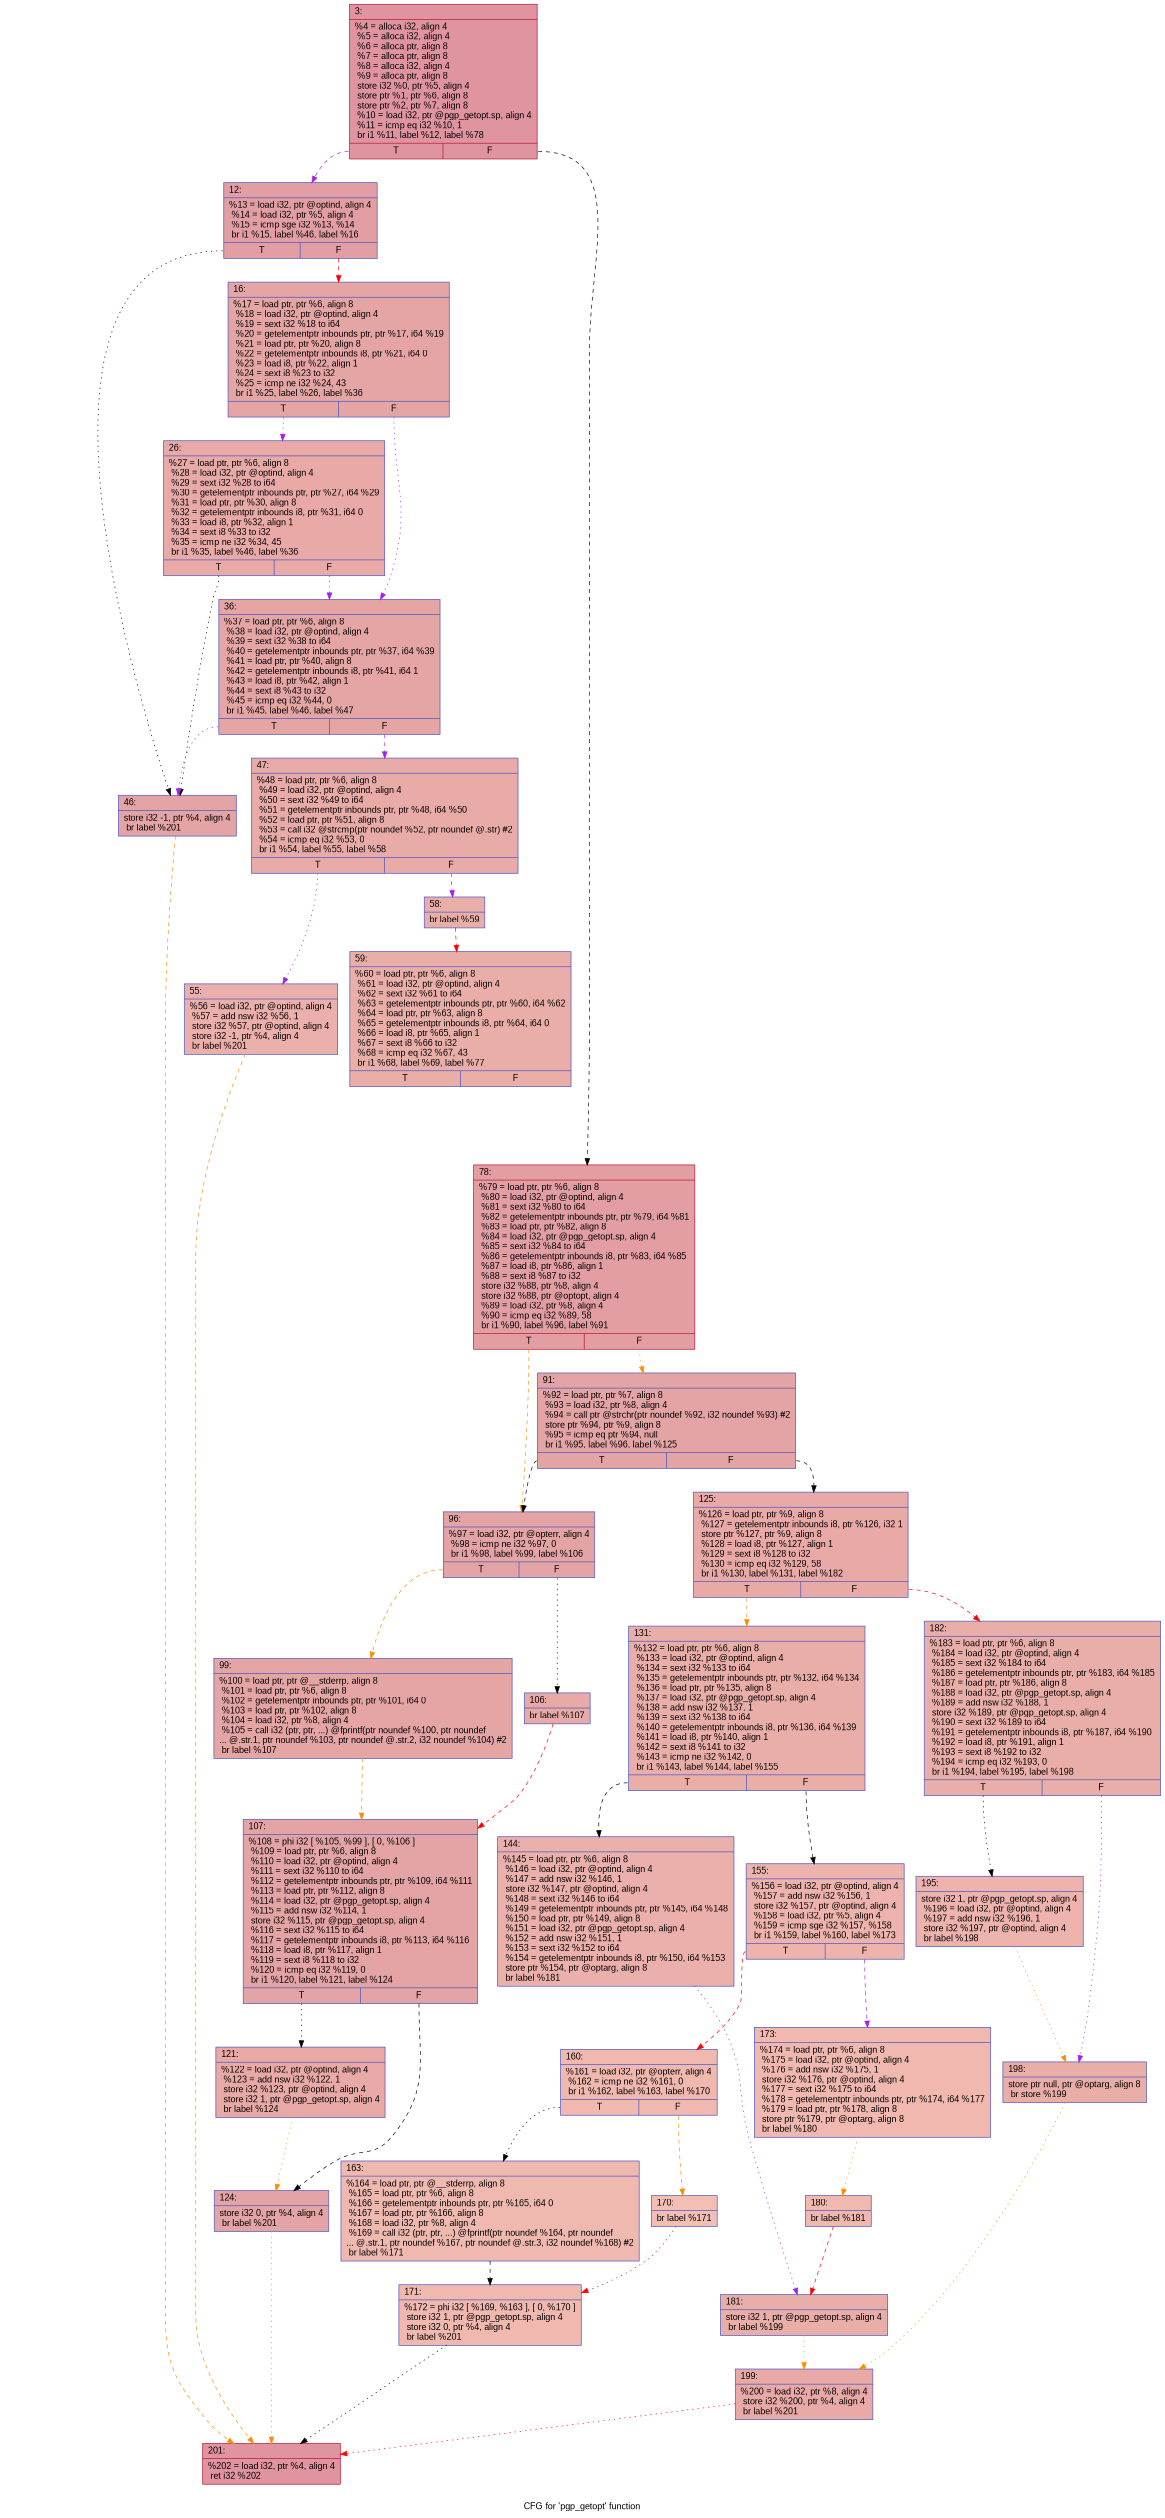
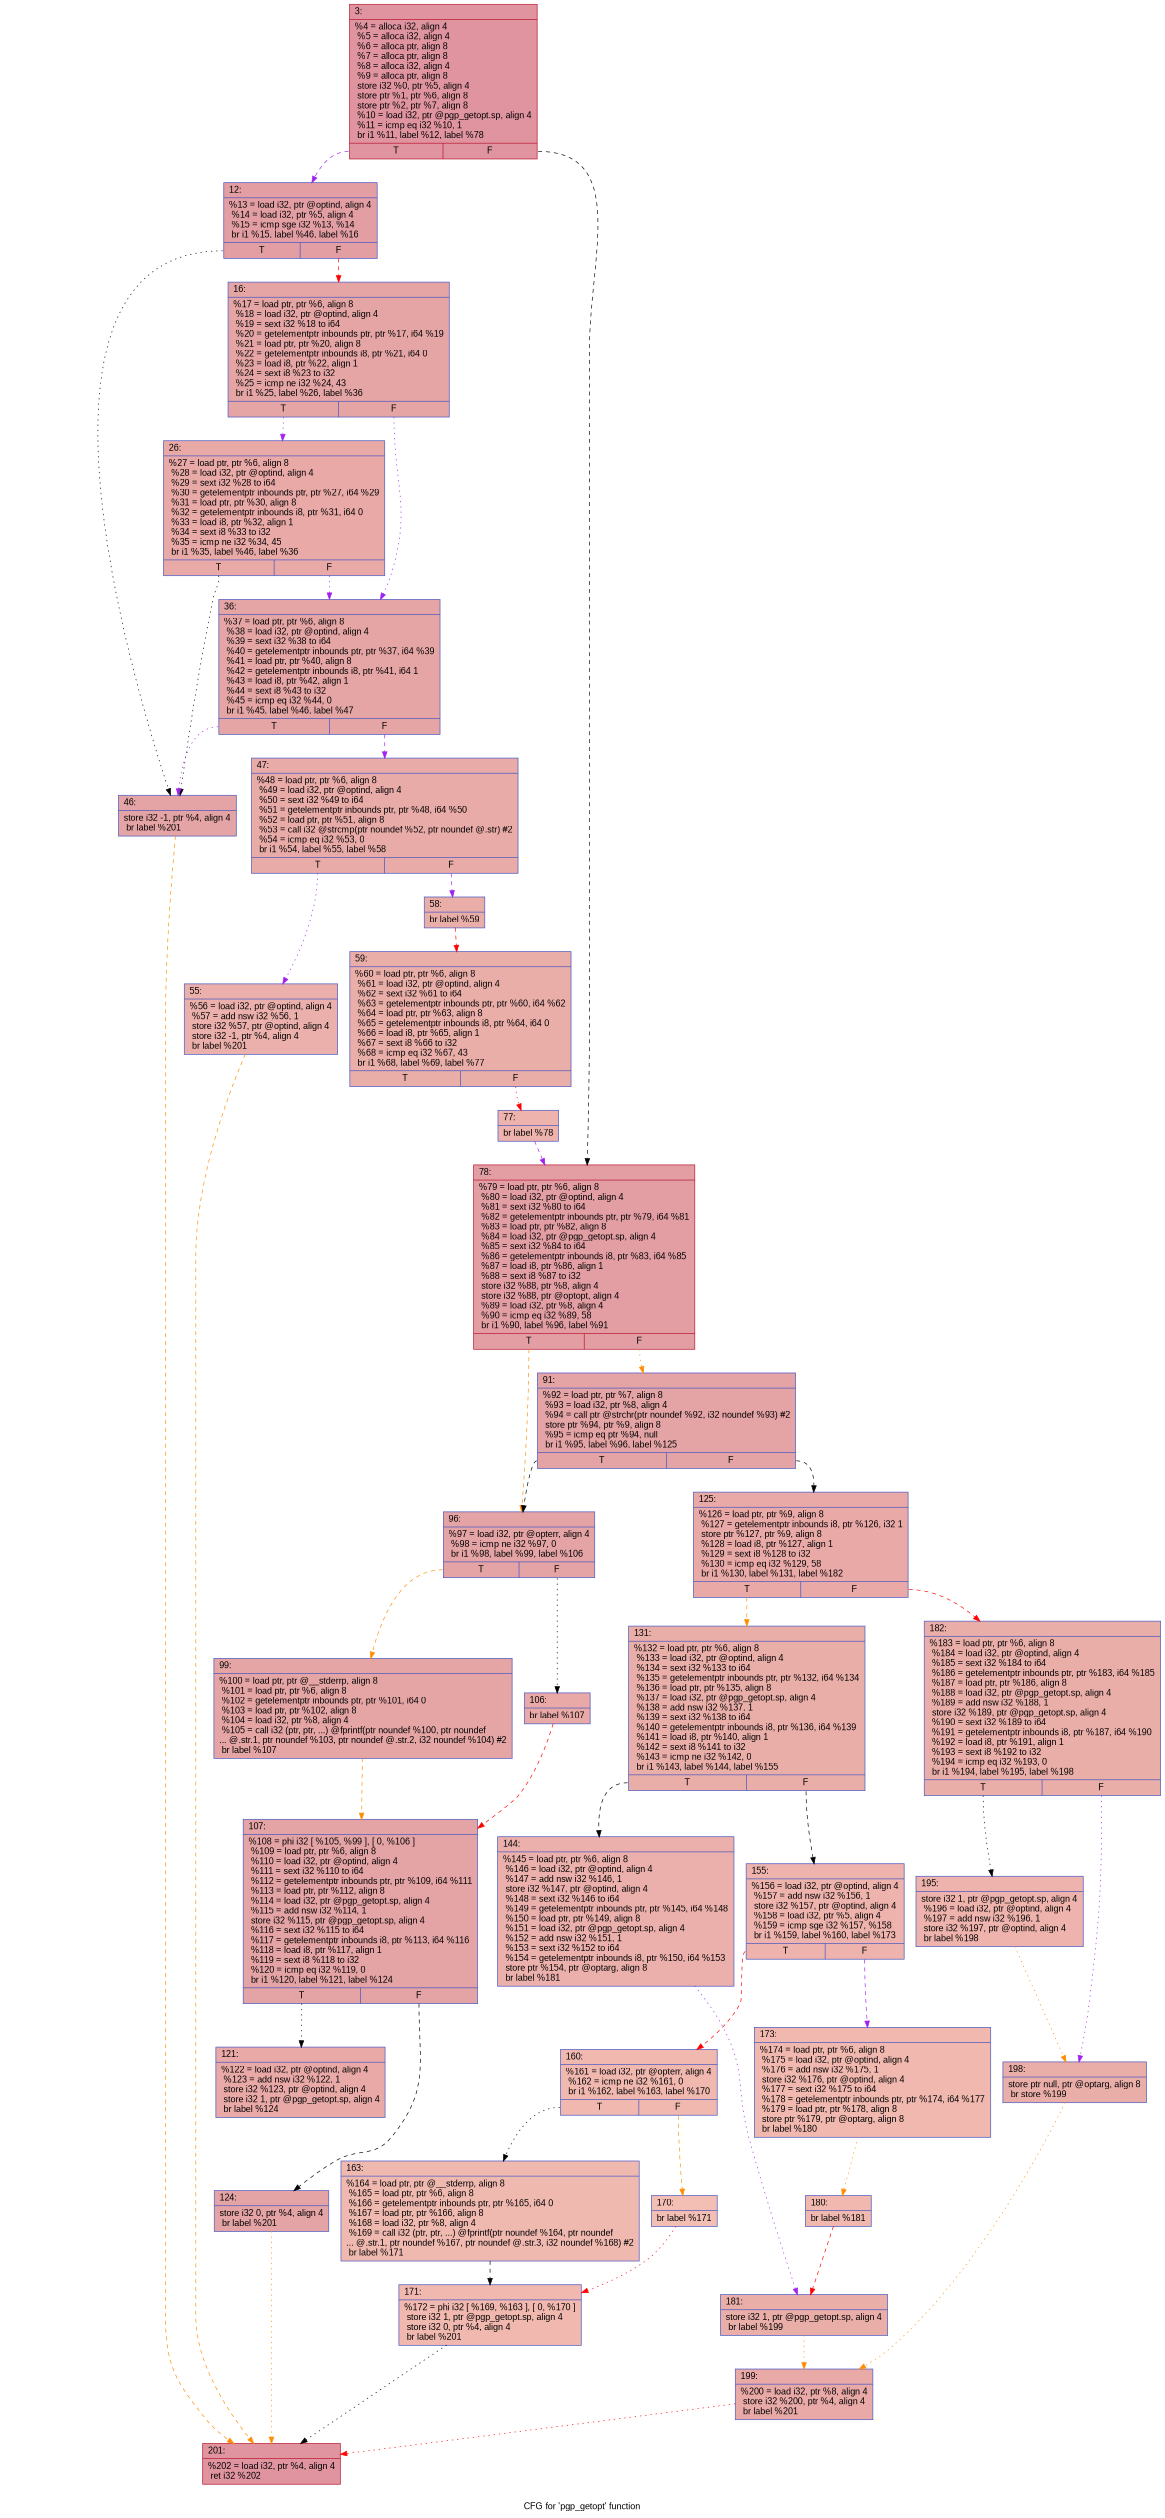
node "77:": added
edge "121:" -> "124:": removed
